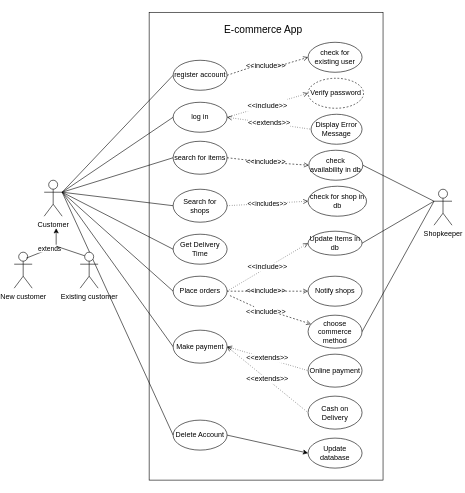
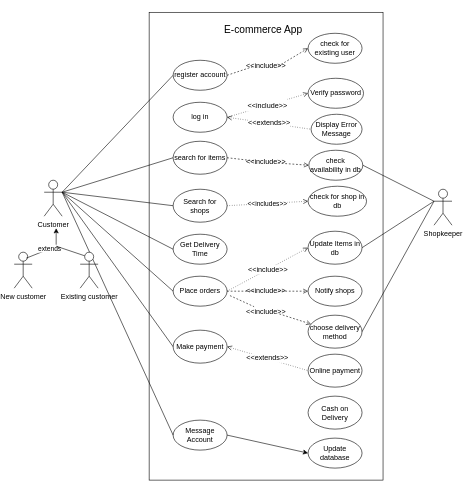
node "check for existing user": moved (335, 57) -> (335, 48)
node "Verify password": style dashed -> solid
edge "log in" -- "Customer": removed
node "Update Items in db": size 54x24 -> 54x33
node "choose commerce method": label "choose commerce method" -> "choose delivery method"
edge "Cash on Delivery" -> "Make payment": removed, label "<<extends>>"
node "Delete Account": label "Delete Account" -> "Message Account"
